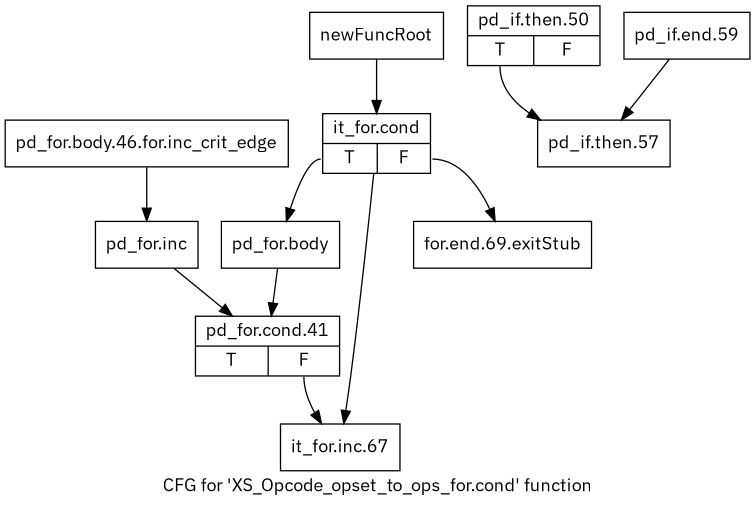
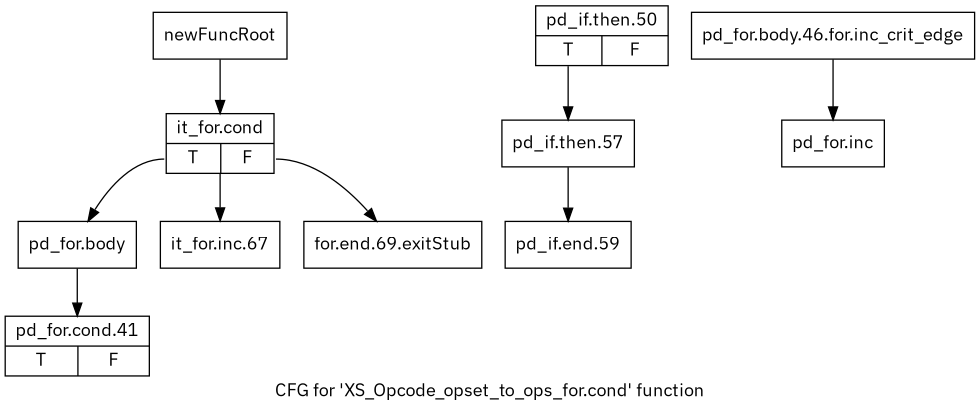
edge "pd_if.end.59" -> "pd_if.then.57": reversed
edge "pd_for.inc" -> "pd_for.cond.41": removed
edge "pd_for.cond.41" -> "it_for.inc.67": removed
